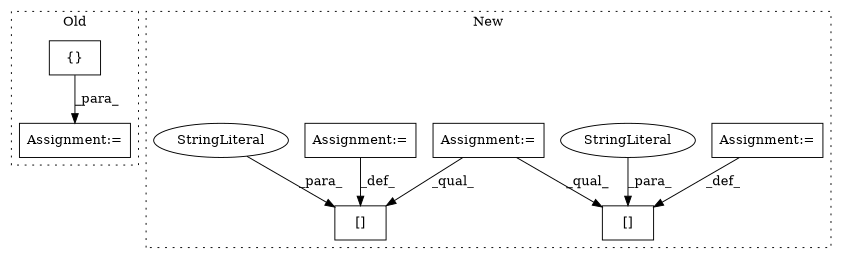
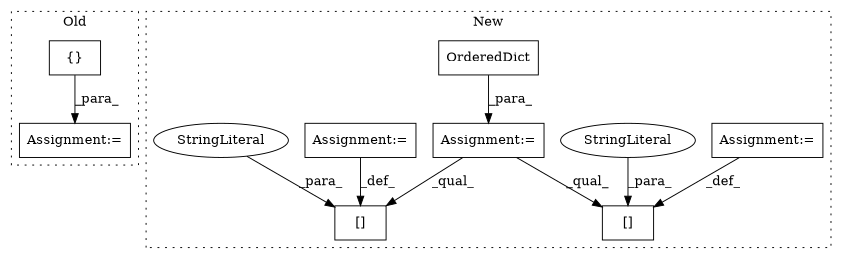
node "OrderedDict": added
